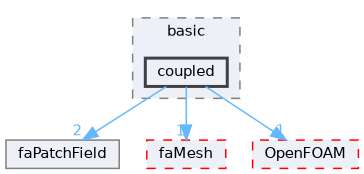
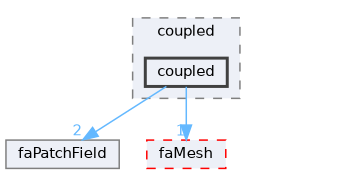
cluster "basic": label "basic" -> "coupled"
node "OpenFOAM": removed
